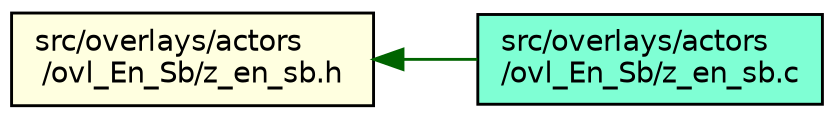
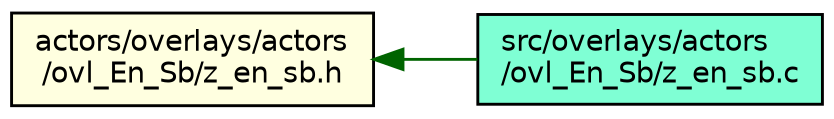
node "src/overlays/actors /ovl_En_Sb/z_en_sb.h": label "src/overlays/actors /ovl_En_Sb/z_en_sb.h" -> "actors/overlays/actors /ovl_En_Sb/z_en_sb.h"
